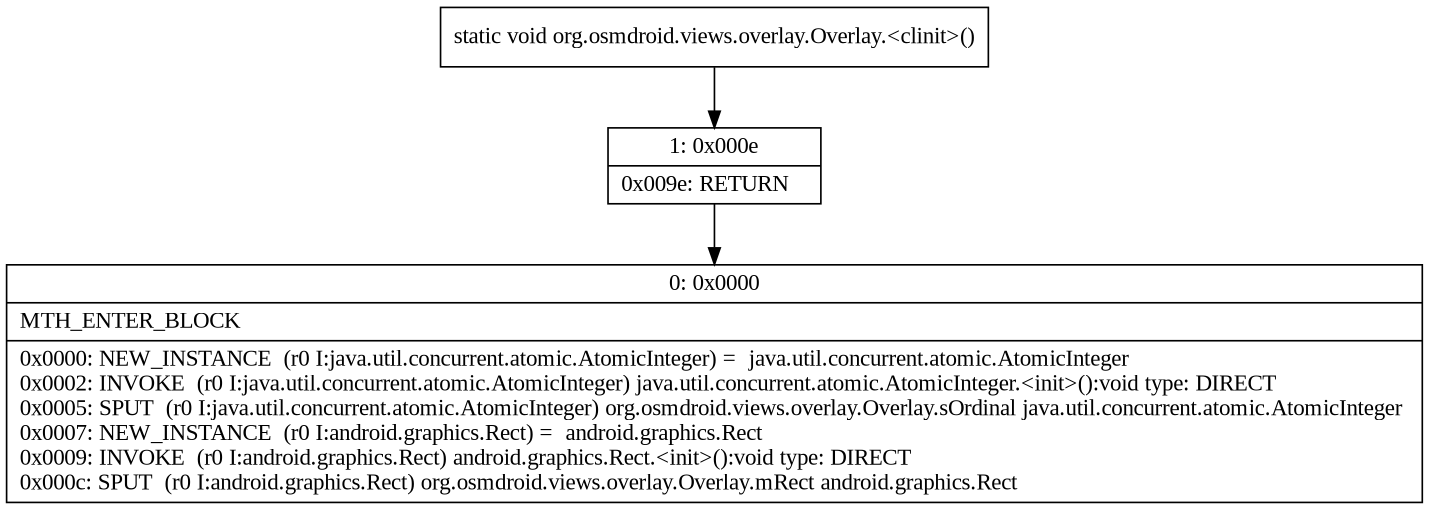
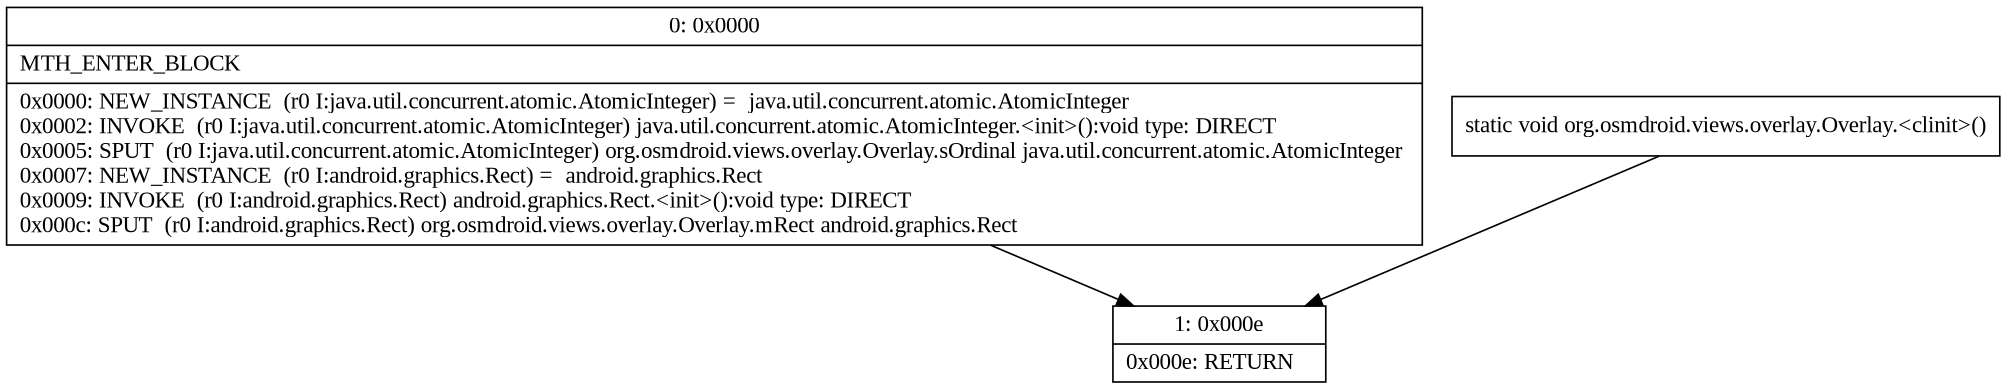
node "1: 0x000e": text "0x009e: RETURN" -> "0x000e: RETURN"
edge "1: 0x000e" -> "0: 0x0000": reversed
